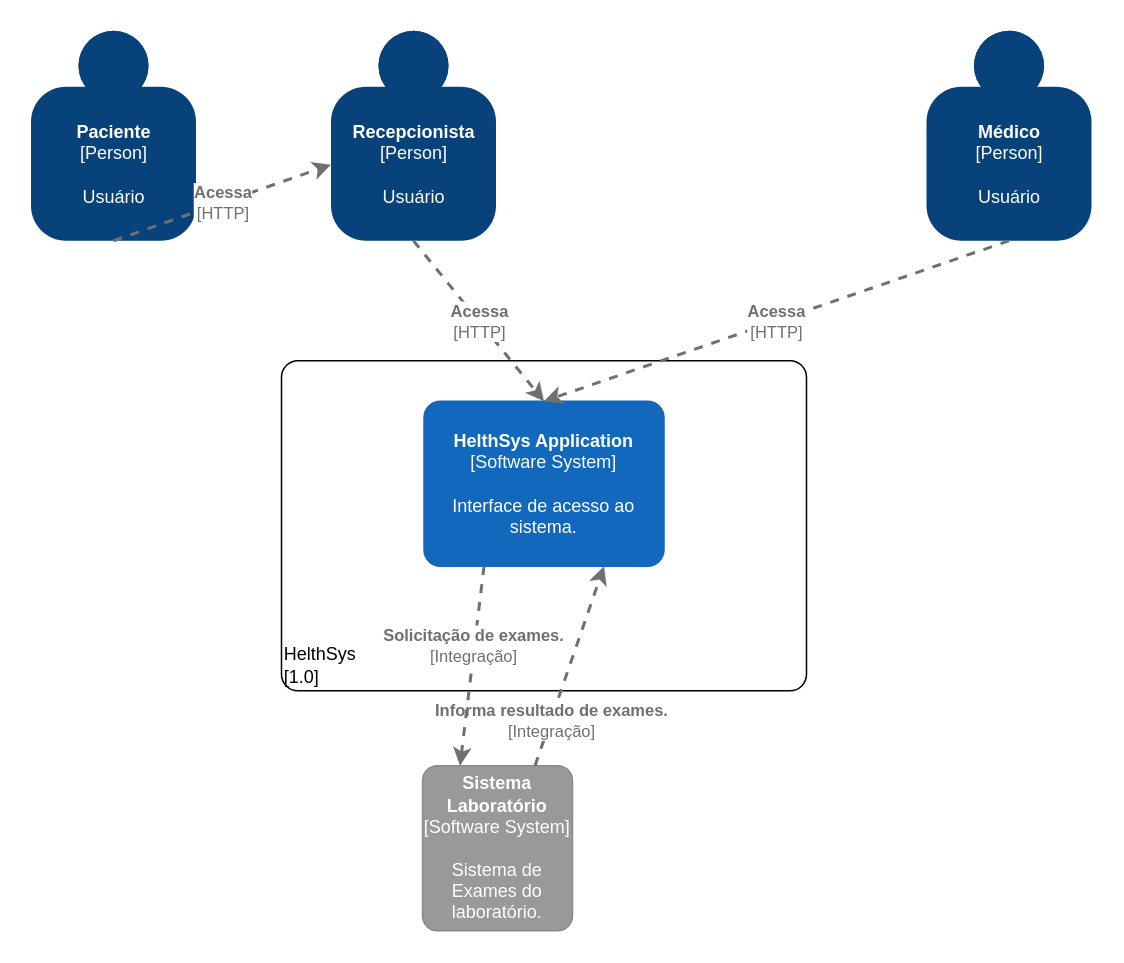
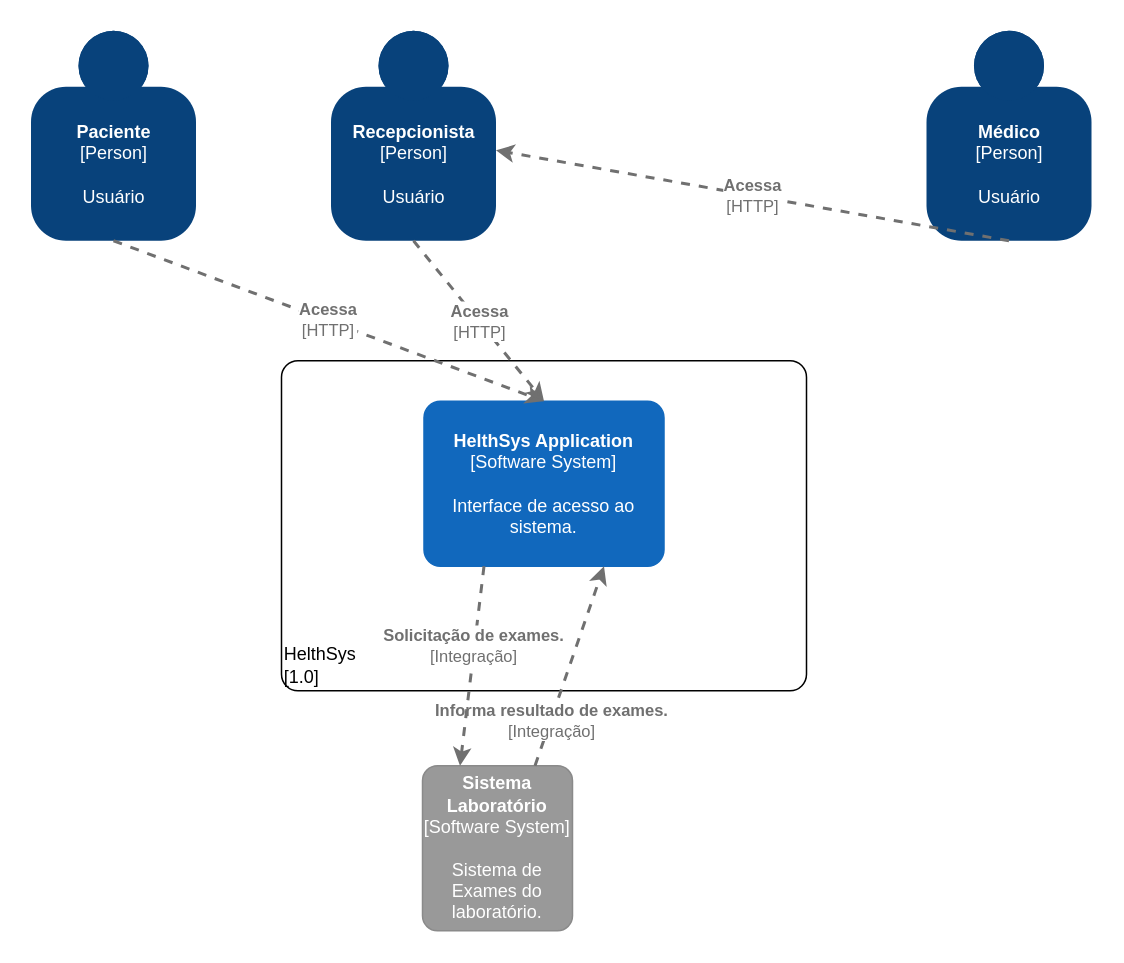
edge "Paciente [Person] Usuário" -> "Recepcionista [Person] Usuário": now "Paciente [Person] Usuário" -> "HelthSys Application [Software System] Interface de acesso ao sistema."
edge "Médico [Person] Usuário" -> "HelthSys Application [Software System] Interface de acesso ao sistema.": now "Médico [Person] Usuário" -> "Recepcionista [Person] Usuário"
